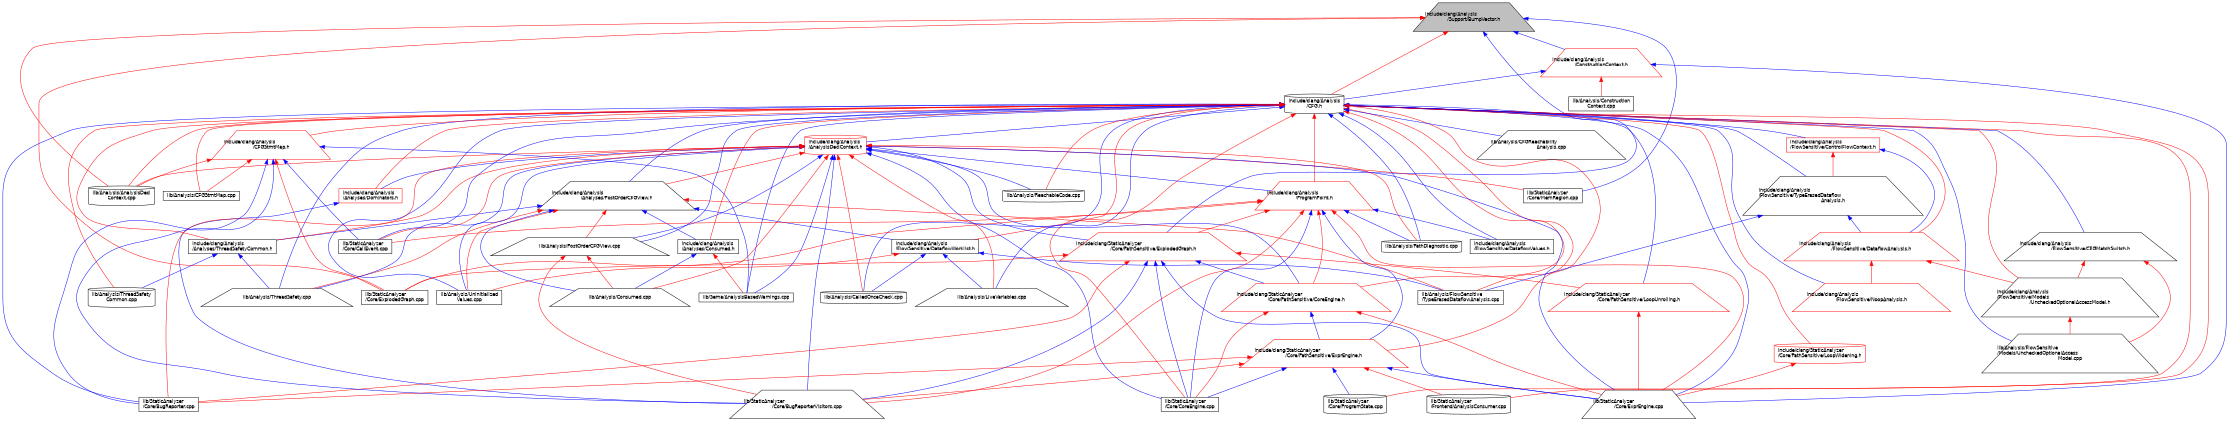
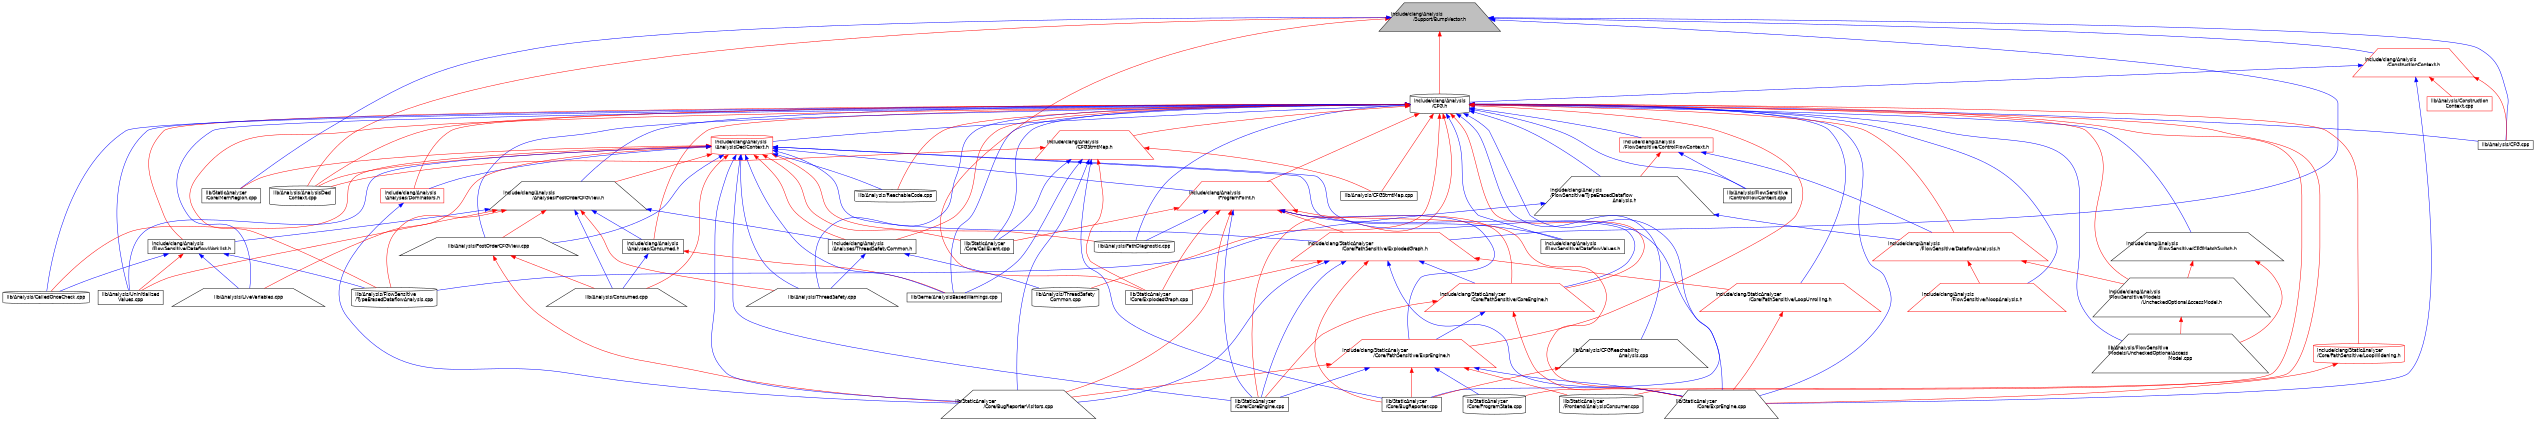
node "lib/Analysis/Construction Context.cpp": color black -> red
node "lib/Analysis/CFG.cpp": added
node "lib/Analysis/FlowSensitive /ControlFlowContext.cpp": added
edge "lib/StaticAnalyzer /Core/BugReporter.cpp" -> "include/clang/Analysis /AnalysisDeclContext.h": now "lib/StaticAnalyzer /Core/BugReporter.cpp" -> "lib/Analysis/CFGReachability Analysis.cpp"
node "lib/Analysis/FlowSensitive /TypeErasedDataflowAnalysis.cpp": shape box -> cylinder
